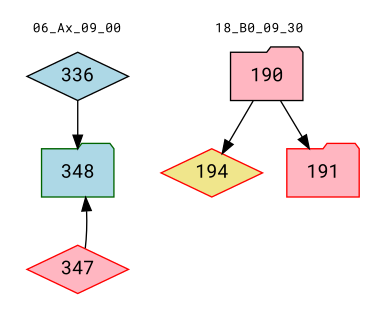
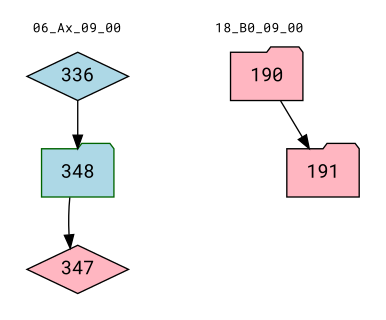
cluster "18_B0_09_30": label "18_B0_09_30" -> "18_B0_09_00"
node "194": removed
node "191": color red -> black
edge "347" -> "348": reversed
node "347": color red -> black
